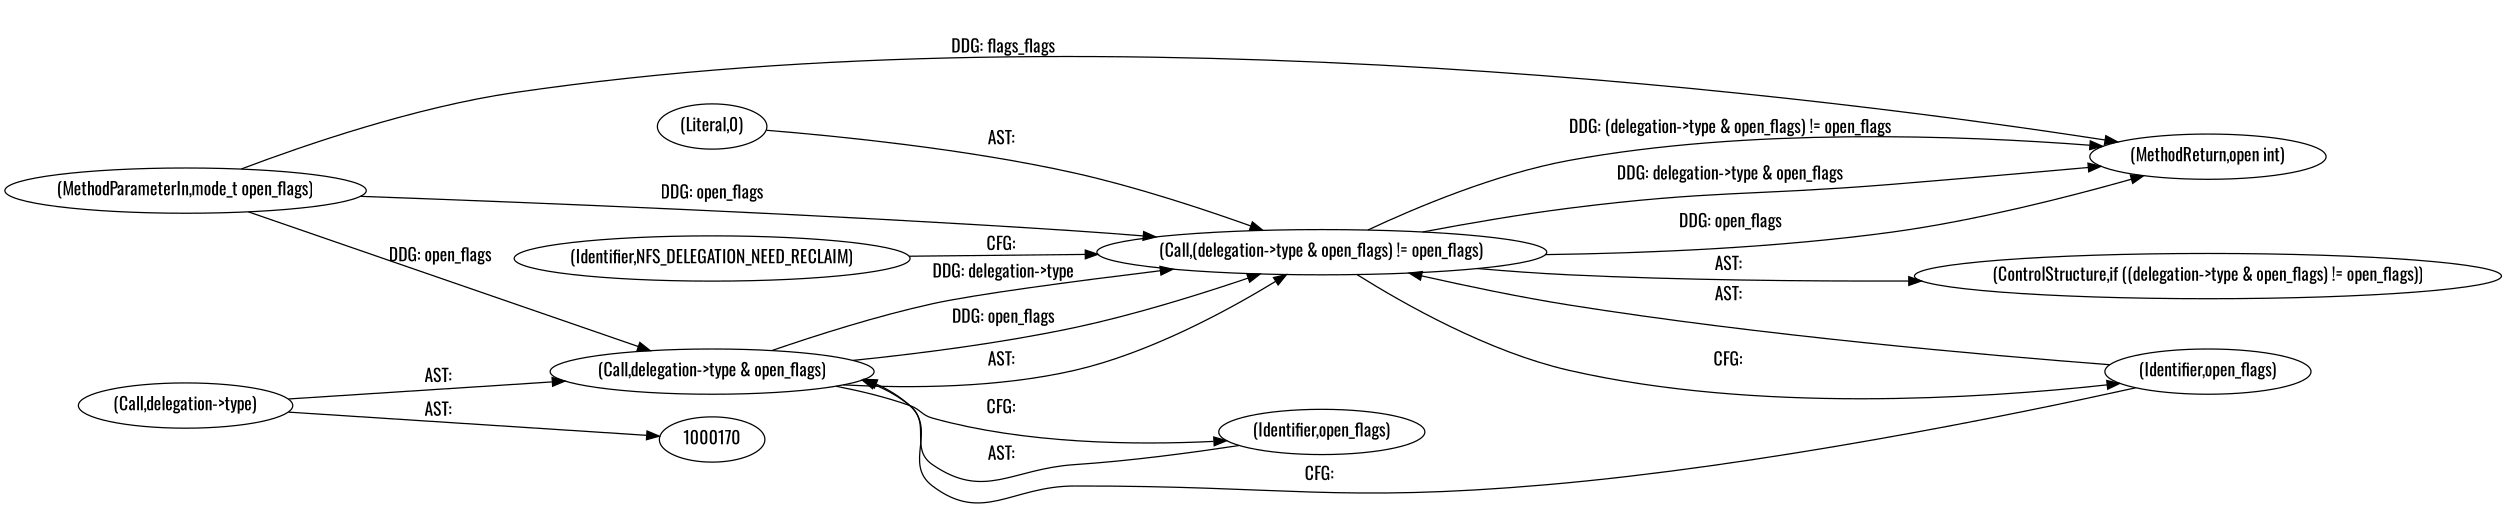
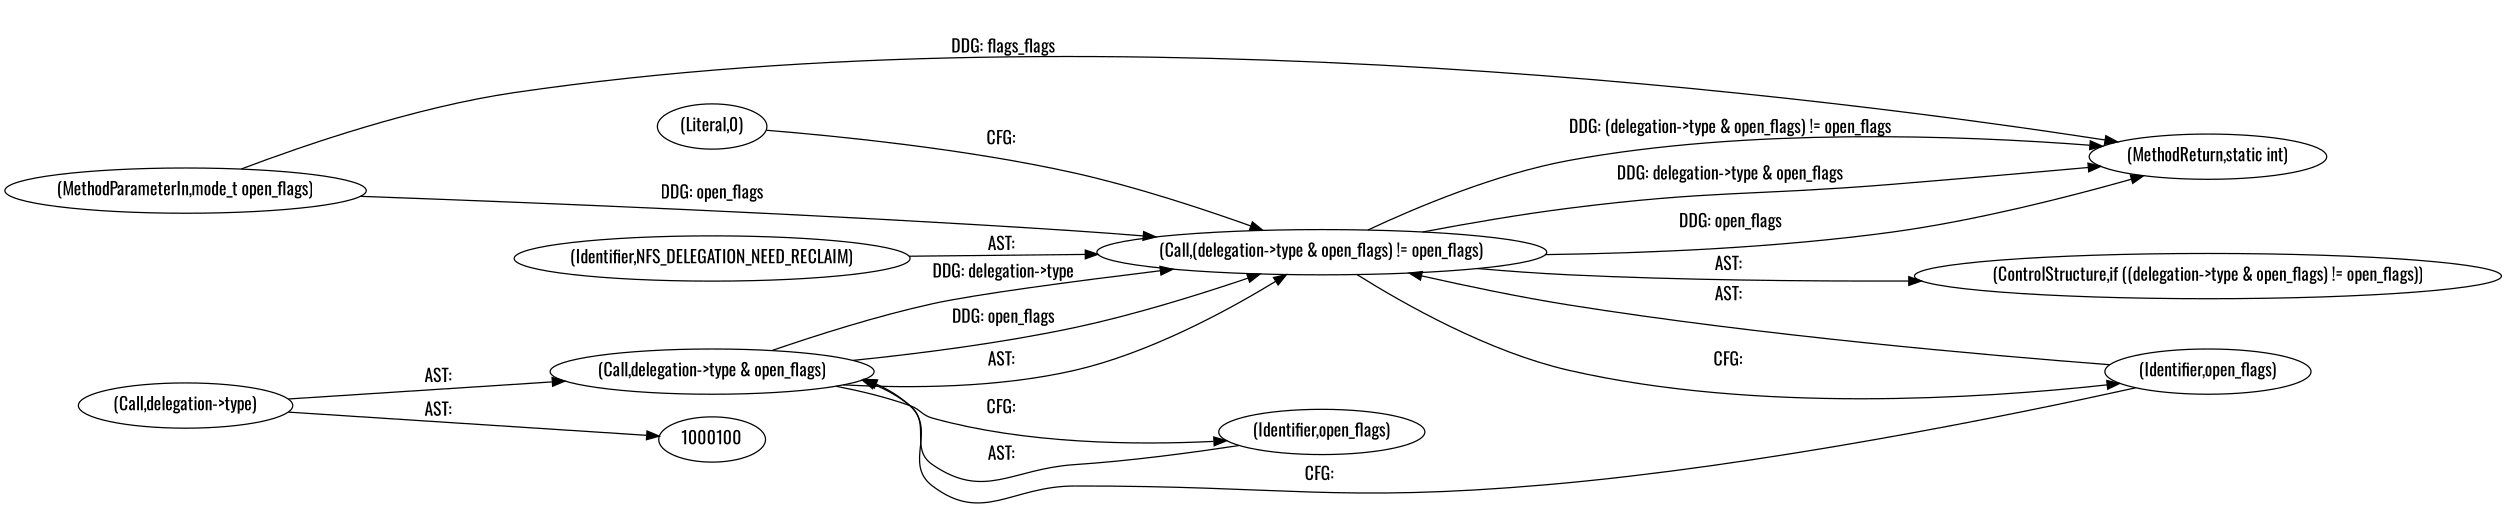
edge "(Literal,0)" -> "(Call,(delegation->type & open_flags) != open_flags)": label "AST: " -> "CFG: "
node "(MethodReturn,open int)": label "(MethodReturn,open int)" -> "(MethodReturn,static int)"
edge "(Identifier,NFS_DELEGATION_NEED_RECLAIM)" -> "(Call,(delegation->type & open_flags) != open_flags)": label "CFG: " -> "AST: "
edge "(MethodParameterIn,mode_t open_flags)" -> "(Call,delegation->type & open_flags)": removed, label "DDG: open_flags"
node "1000170": label "1000170" -> "1000100"
